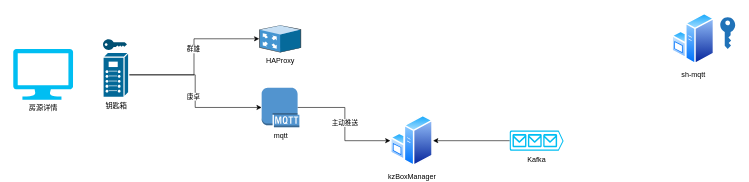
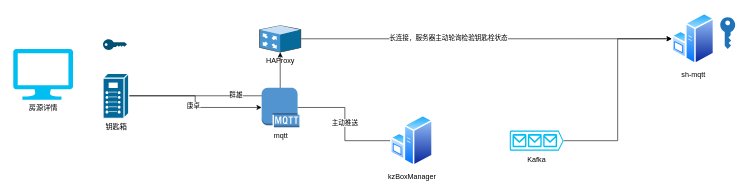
edge "HAProxy" -> "sh-mqtt": added, label "长连接，服务器主动轮询检验钥匙栓状态"
node "钥匙箱": moved (115, 75) -> (115, 96)
edge "mqtt" -> "kzBoxManager": arrowhead classic -> none
edge "Kafka" -> "kzBoxManager": now "Kafka" -> "sh-mqtt"
